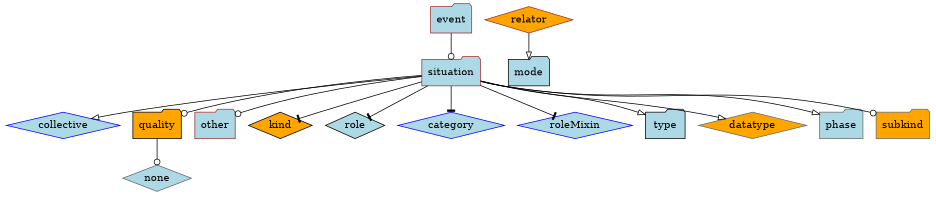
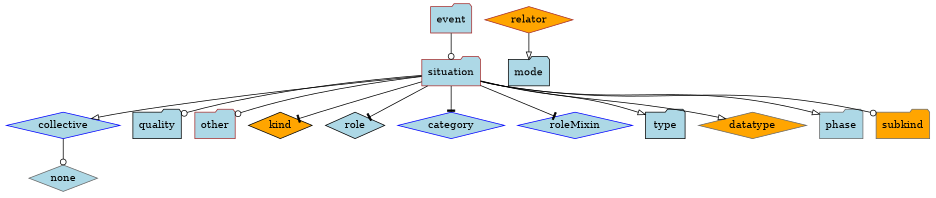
node "quality": fillcolor orange -> lightblue
edge "quality" -> "none": now "collective" -> "none"
